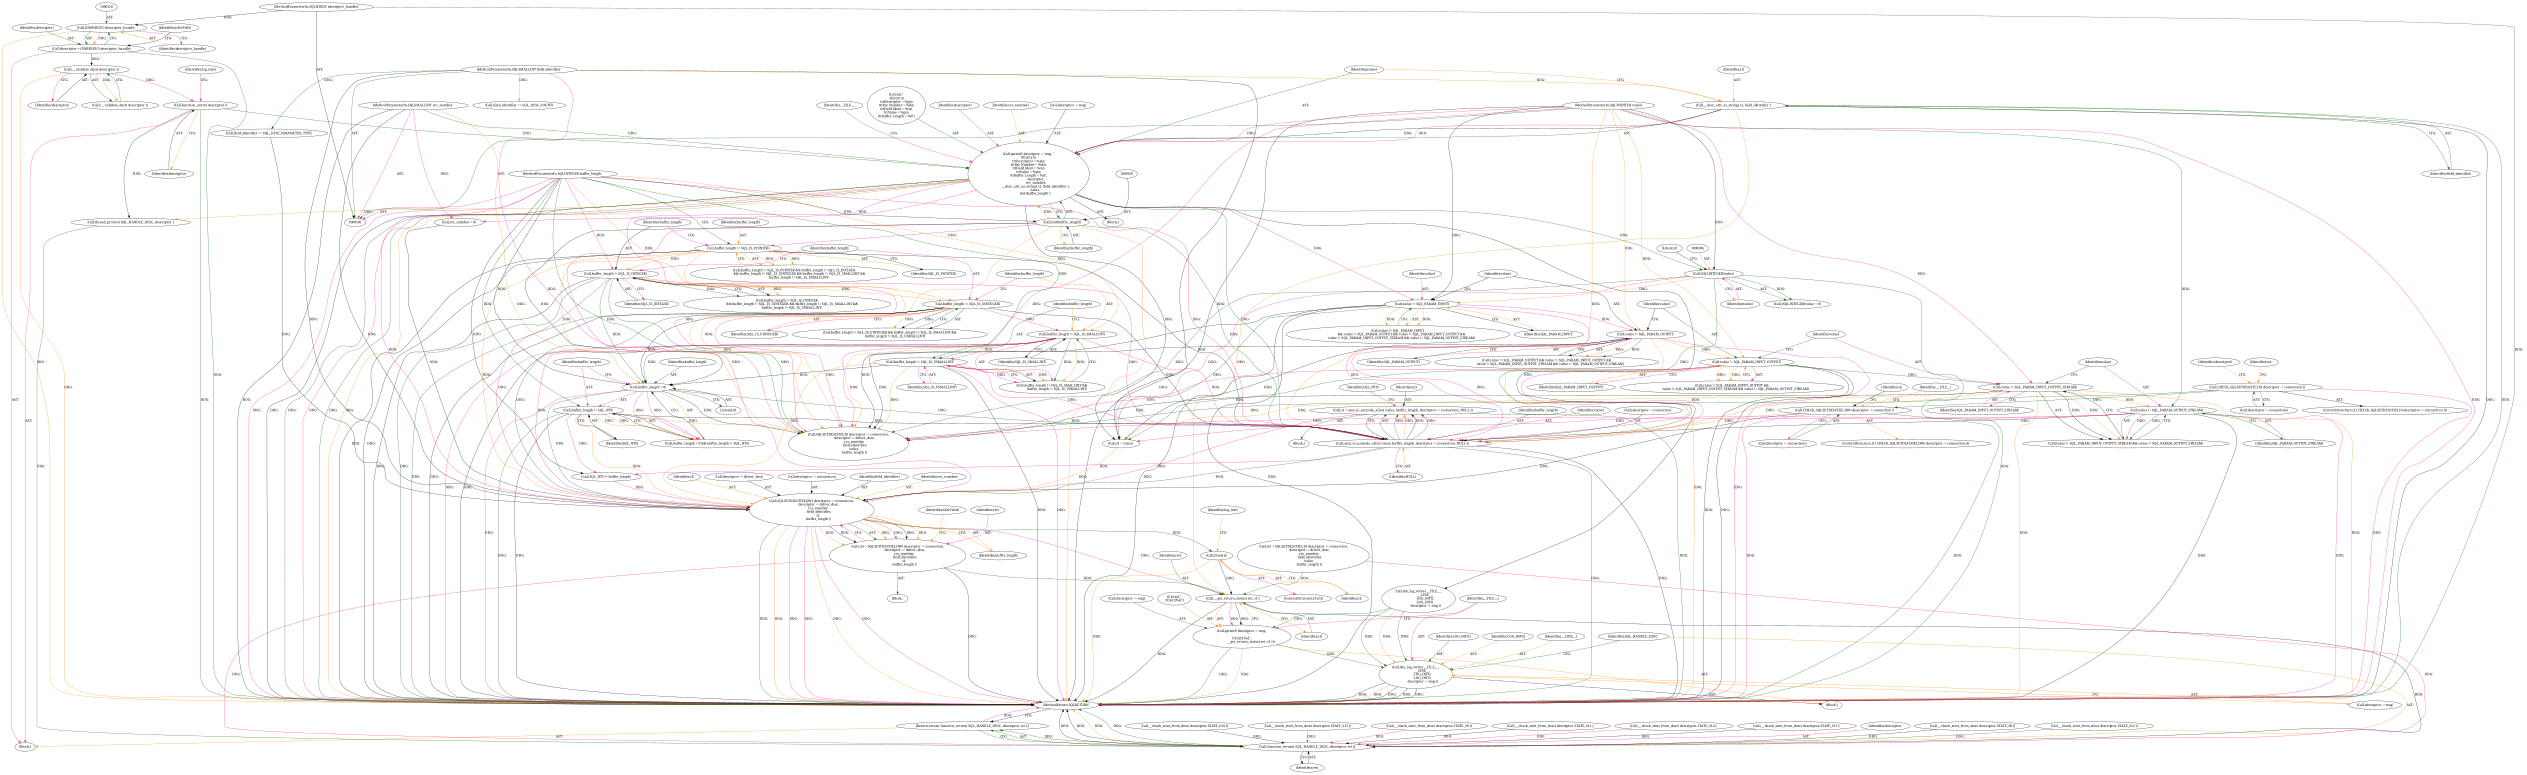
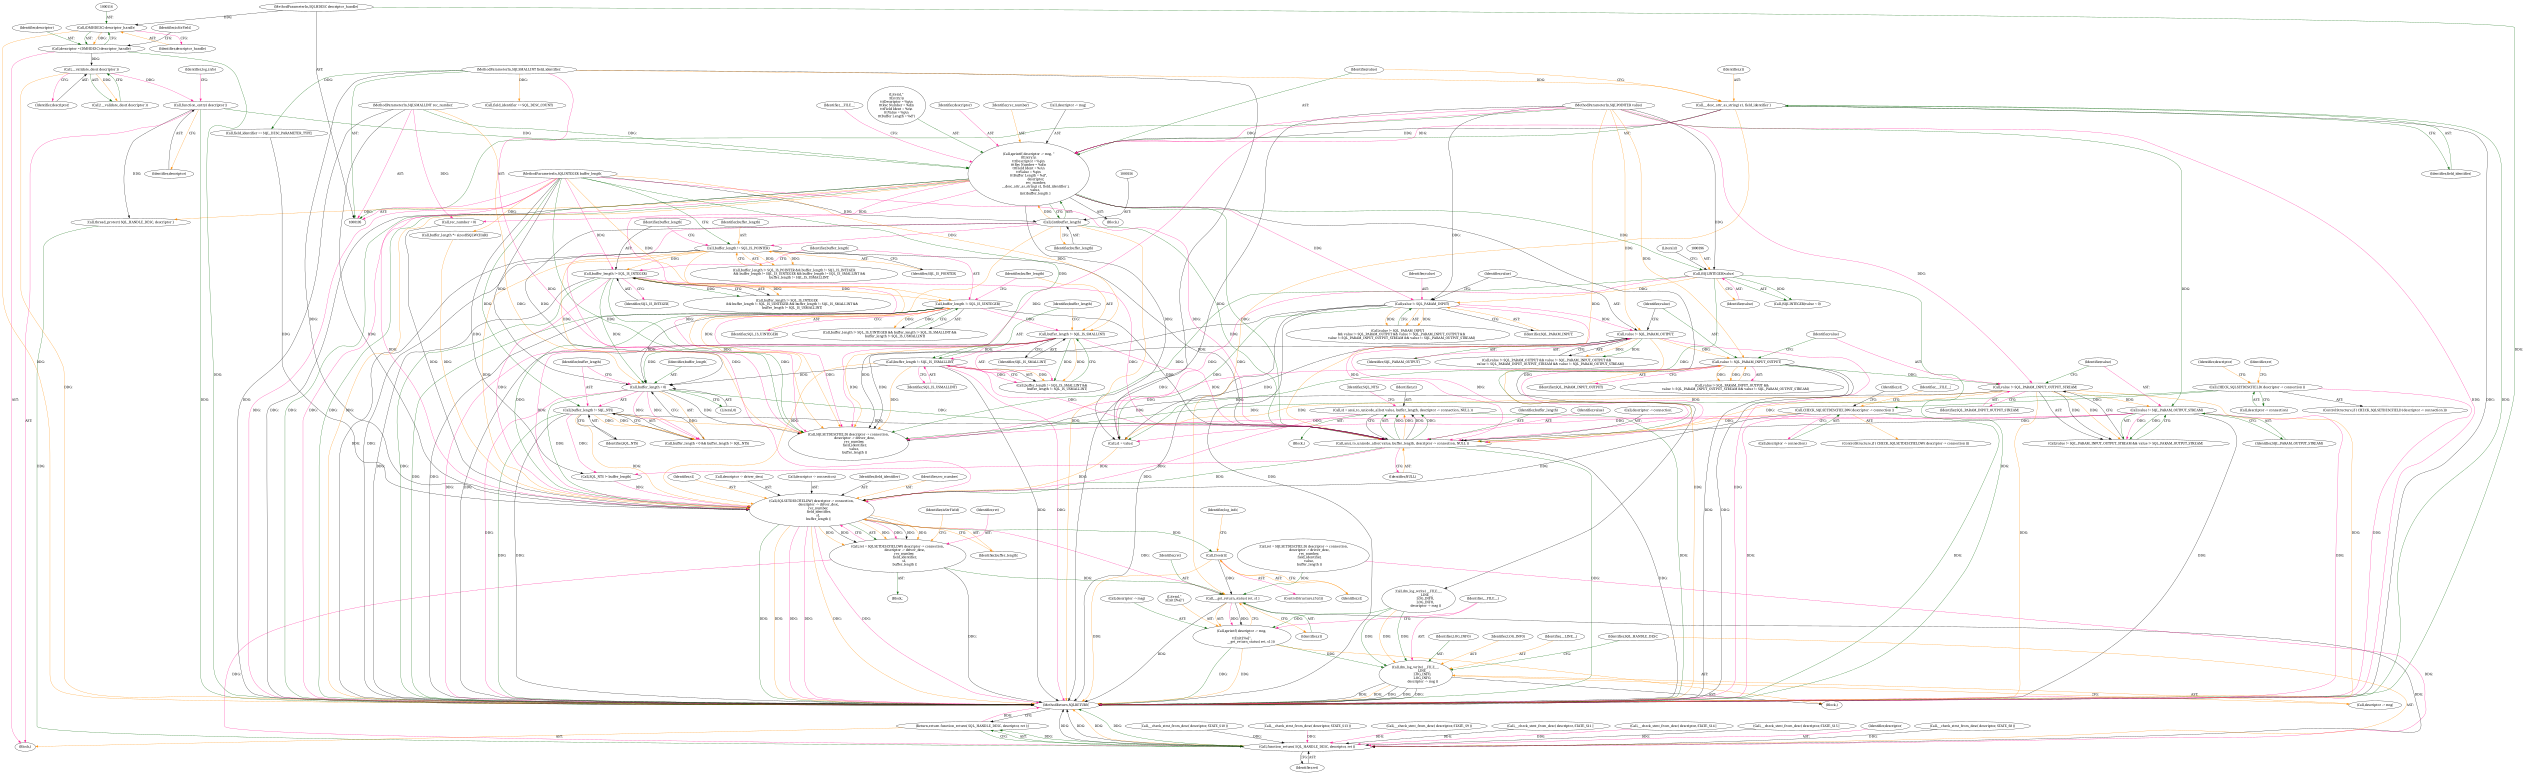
node "(Call,buffer_length *= sizeof(SQLWCHAR))": added
edge "(Call,value != SQL_PARAM_OUTPUT)" -> "(Identifier,SQL_PARAM_OUTPUT)": label "CFG: " -> "AST: "
node "(Call,__check_stmt_from_desc( descriptor, STATE_S12 ))": removed
